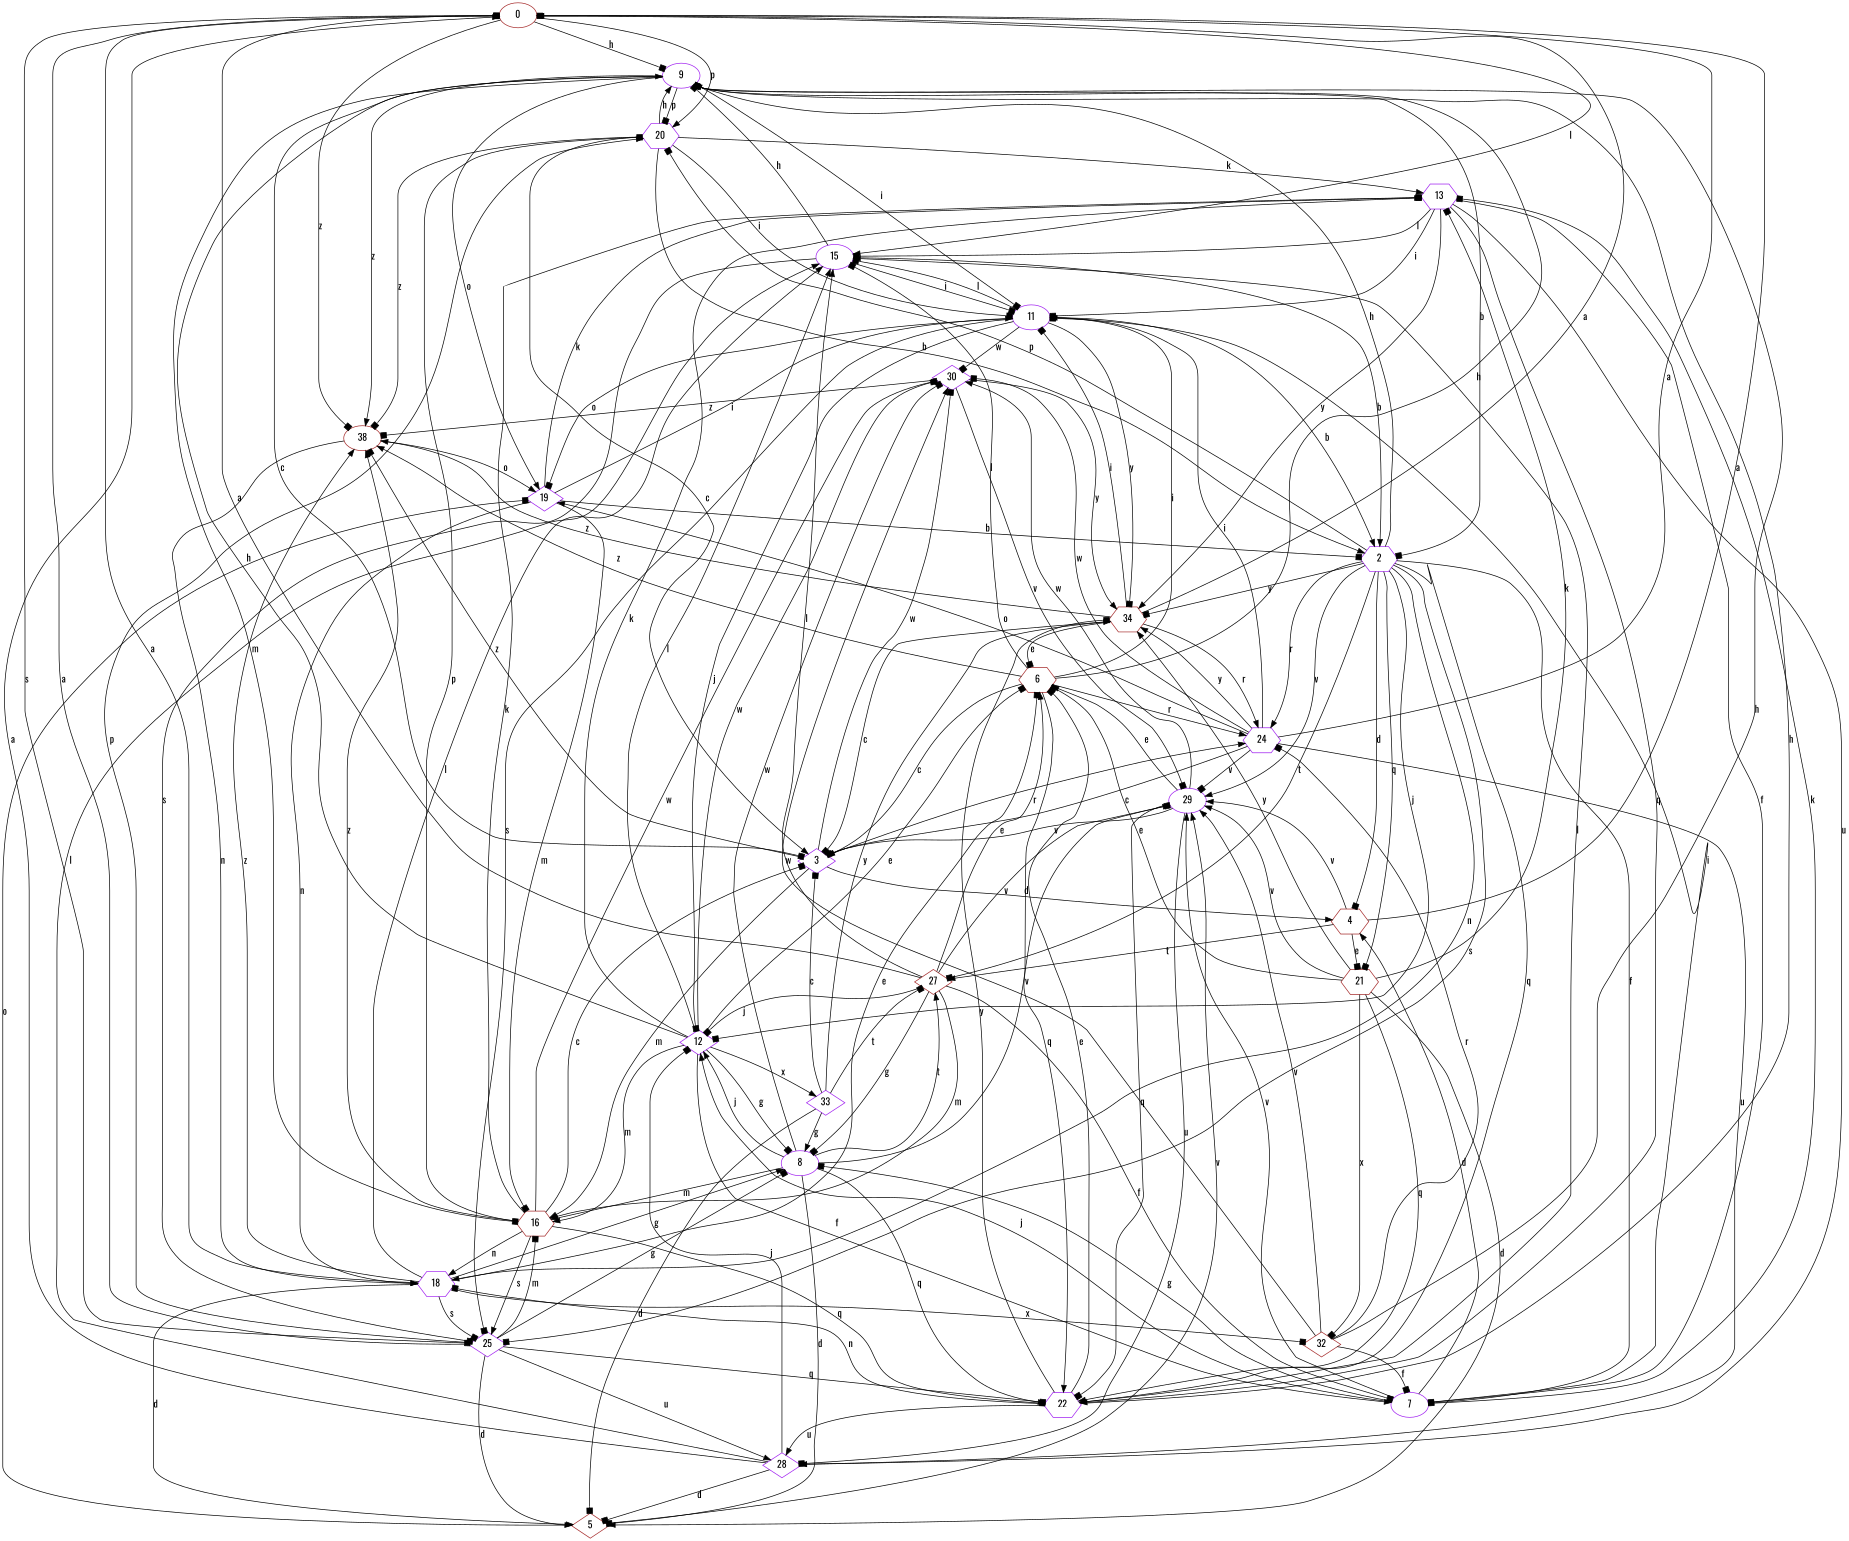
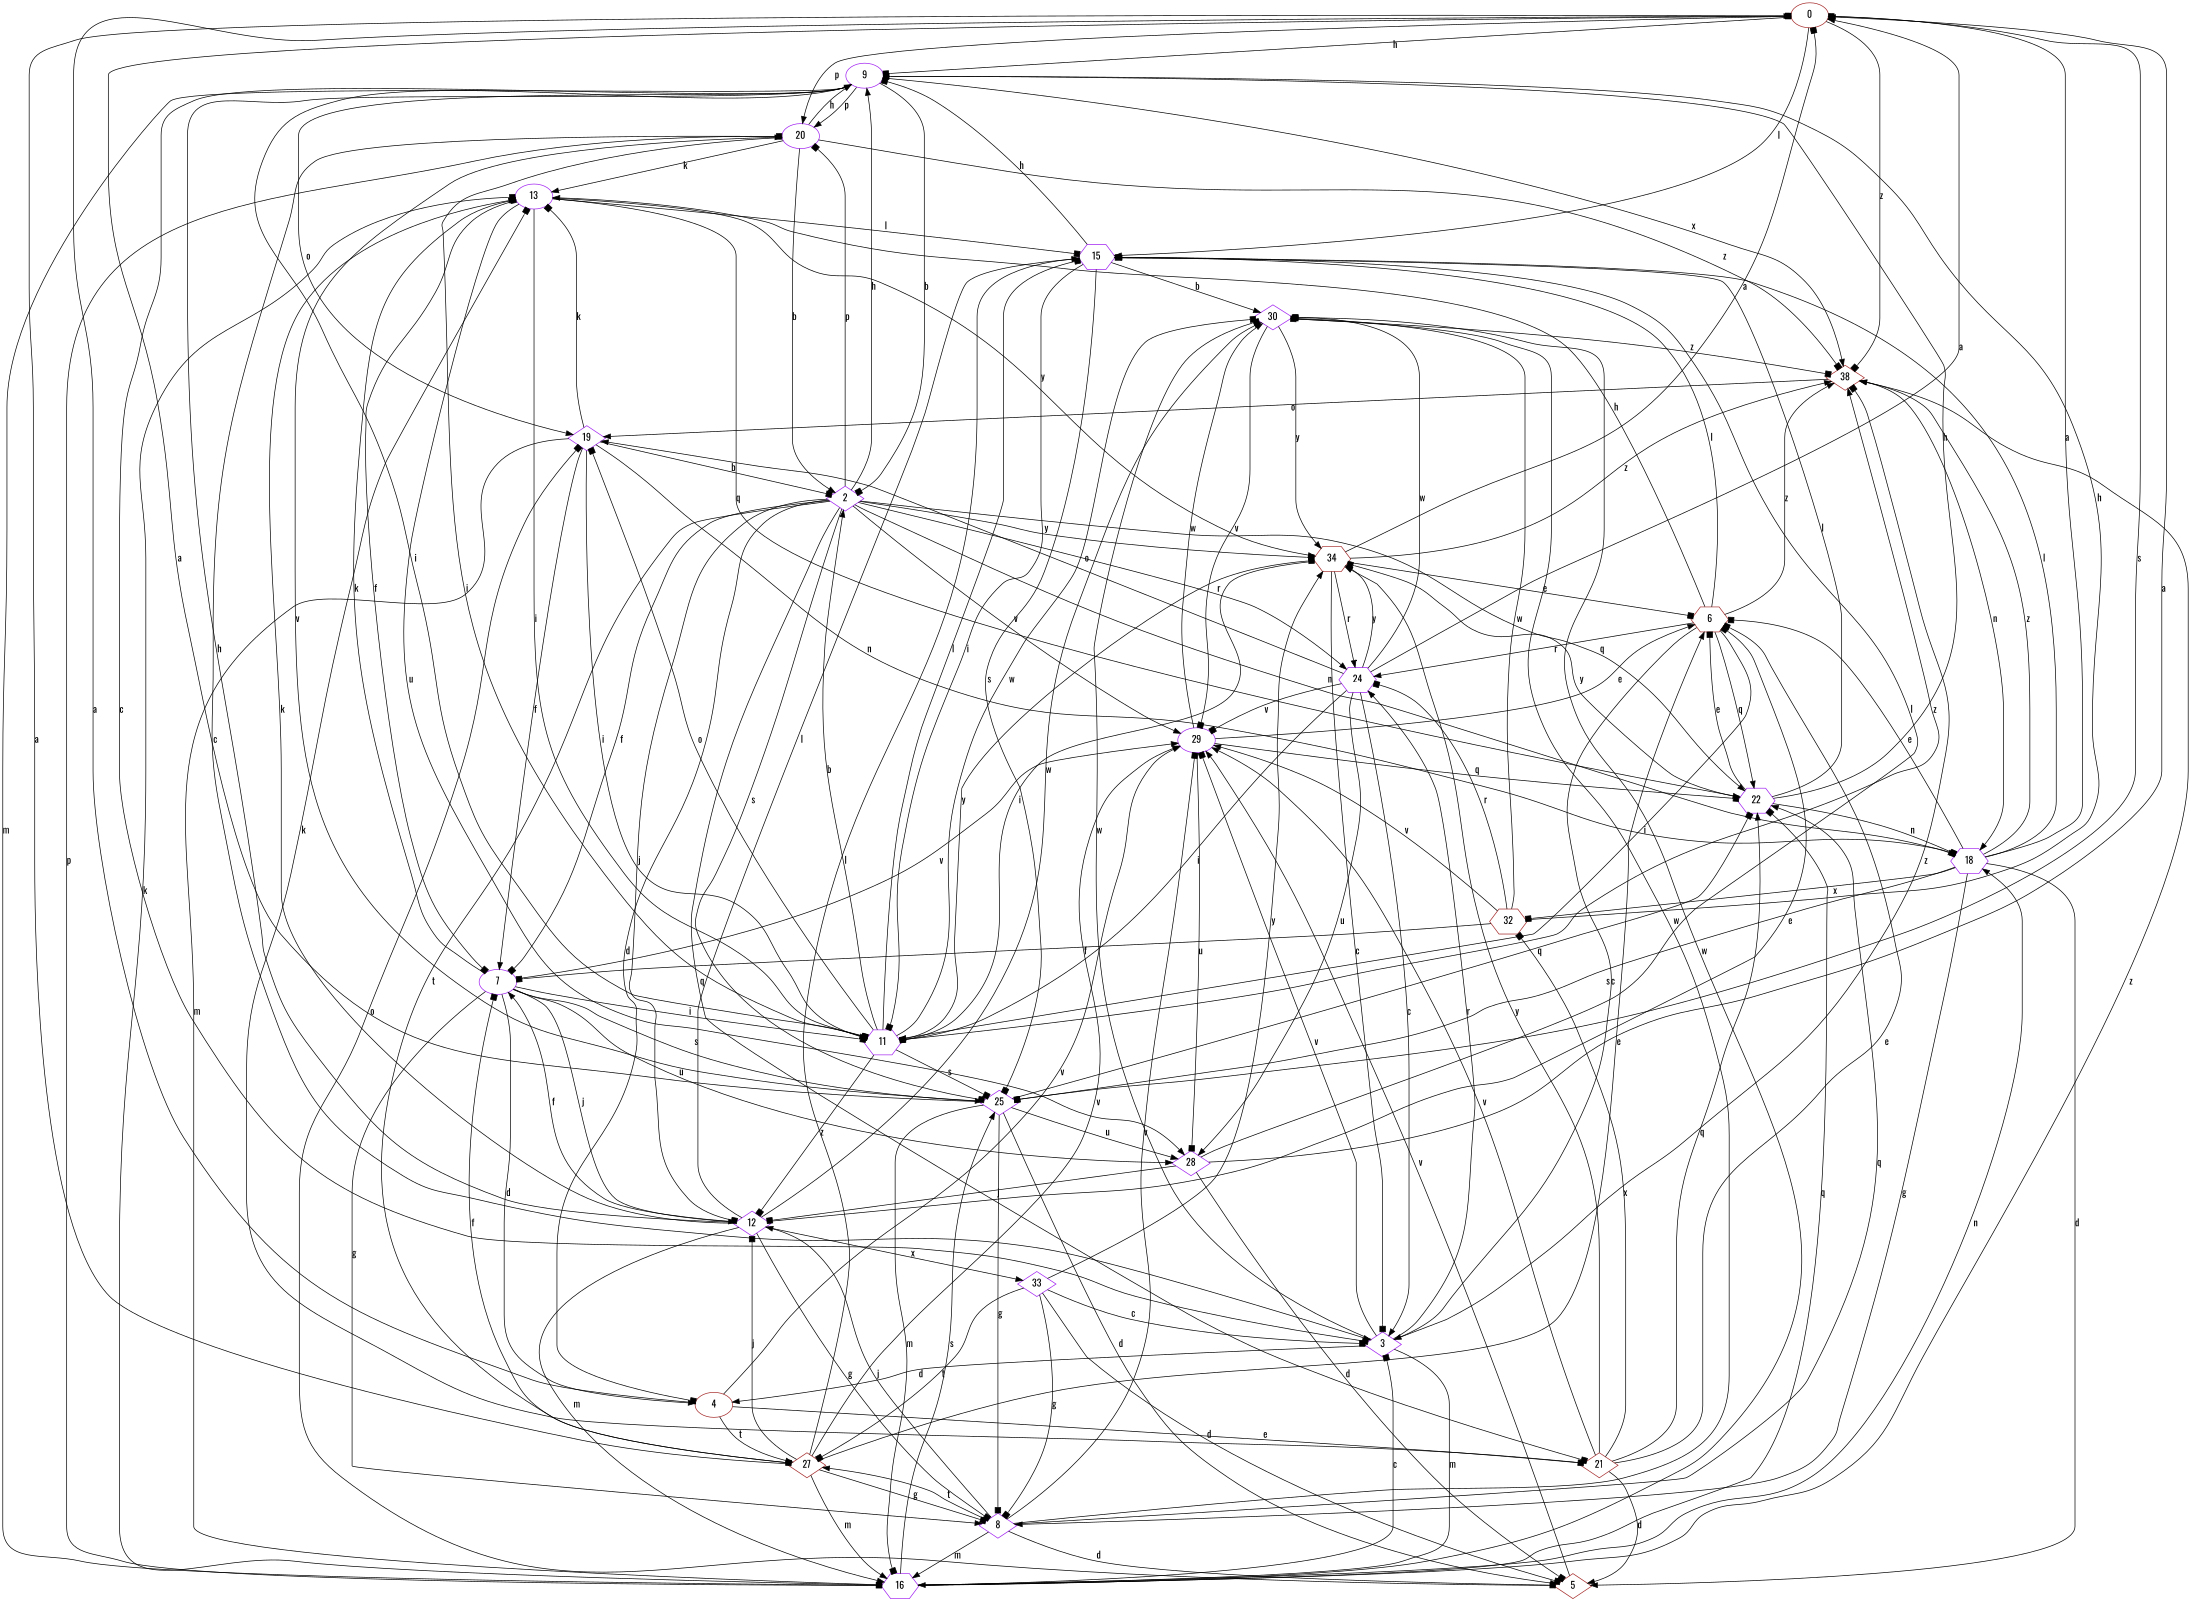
edge "9" -> "20": arrowhead box -> normal
node "20": shape hexagon -> ellipse
edge "6" -> "9": now "6" -> "13"
node "13": shape hexagon -> ellipse
edge "9" -> "38": label "z" -> "x"
node "15": shape ellipse -> hexagon
edge "15" -> "2": now "15" -> "30"
node "11": shape ellipse -> hexagon
node "38": shape ellipse -> diamond
node "2": shape hexagon -> diamond
edge "11" -> "12": label "j" -> "z"
edge "19" -> "7": added, label "f"
edge "25" -> "20": label "p" -> "v"
edge "29" -> "3": reversed
edge "19" -> "18": arrowhead normal -> box
edge "11" -> "38": added, label "z"
node "4": shape hexagon -> ellipse
node "21": shape hexagon -> diamond
edge "7" -> "25": added, label "s"
edge "33" -> "8": arrowhead normal -> box
node "8": shape ellipse -> diamond
node "16": color brown -> purple
edge "7" -> "8": arrowhead box -> normal
node "32": shape diamond -> hexagon
edge "22" -> "28": now "7" -> "28"
